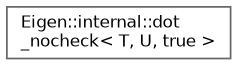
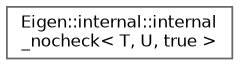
node "Eigen::internal::dot _nocheck< T, U, true >": label "Eigen::internal::dot _nocheck< T, U, true >" -> "Eigen::internal::internal _nocheck< T, U, true >"
